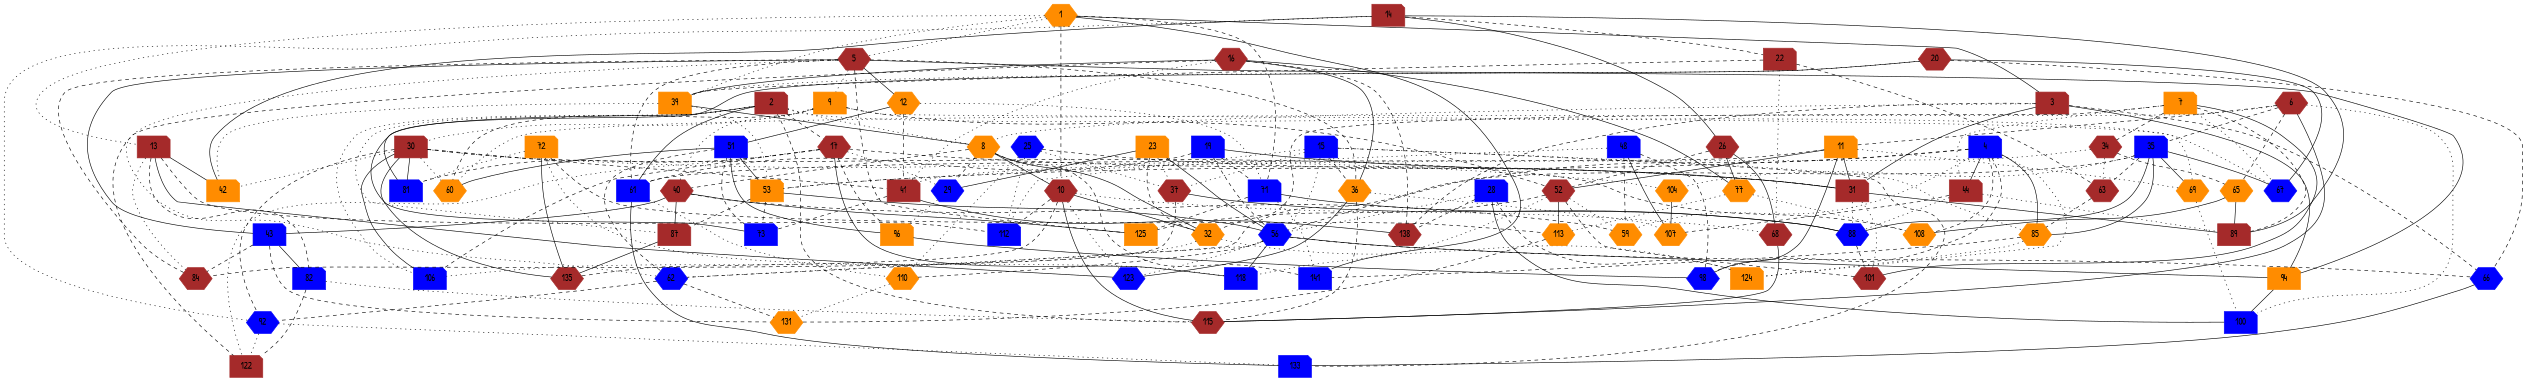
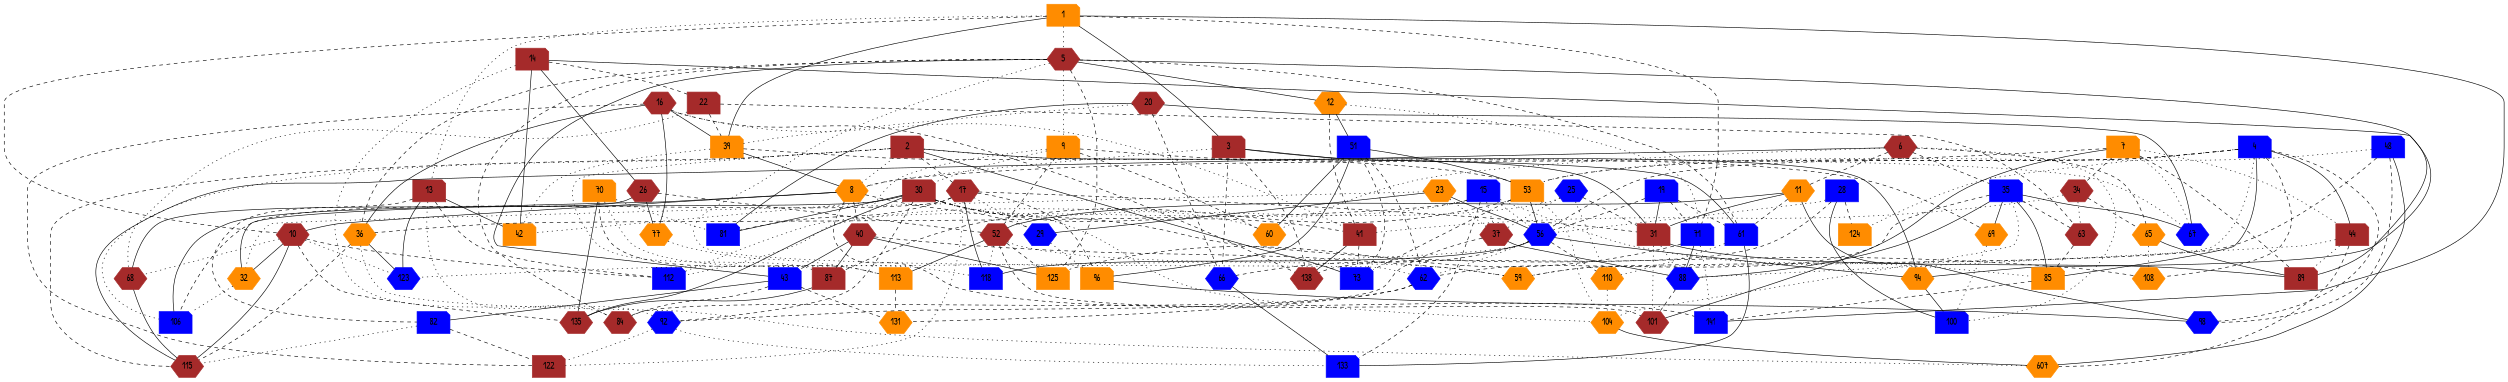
node "1": shape hexagon -> note
edge "1" -- "39": style dotted -> solid
edge "7" -- "32": now "7" -- "8"
edge "9" -- "69": style dotted -> dashed
edge "39" -- "53": style dotted -> dashed
node "72": label "72" -> "70"
node "23": shape note -> hexagon
node "11": shape note -> hexagon
edge "11" -- "69": removed
edge "23" -- "32": style dashed -> dotted
edge "77" -- "108": removed
edge "65" -- "108": style solid -> dotted
node "113": shape hexagon -> note
node "107": label "107" -> "607"
node "85": shape hexagon -> note
edge "32" -- "124": removed
edge "53" -- "104": added
edge "85" -- "124": removed
node "94": shape note -> hexagon
edge "110" -- "131": now "110" -- "104"
